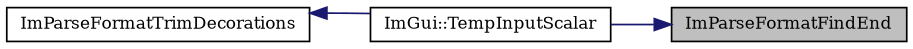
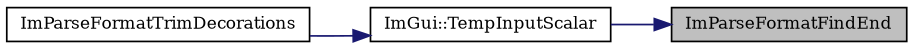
edge "ImGui::TempInputScalar" -> "ImParseFormatTrimDecorations": reversed
